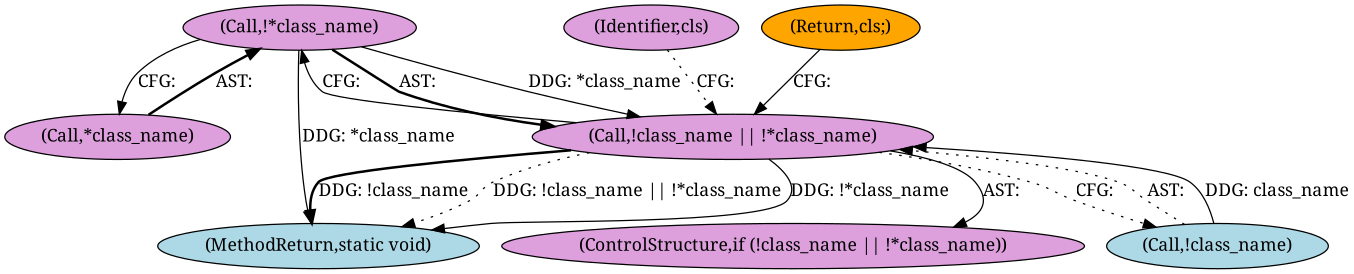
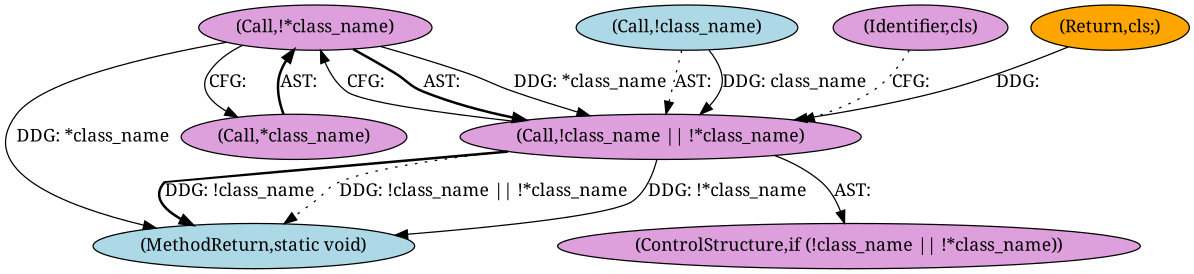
edge "(Return,cls;)" -> "(Call,!class_name || !*class_name)": label "CFG: " -> "DDG: "
edge "(Call,!class_name || !*class_name)" -> "(Call,!class_name)": removed, label "CFG:"
